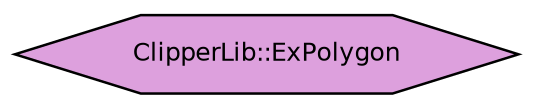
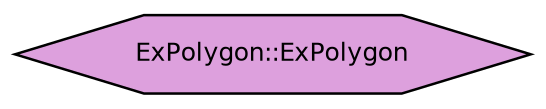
node "ClipperLib::ExPolygon": label "ClipperLib::ExPolygon" -> "ExPolygon::ExPolygon"
